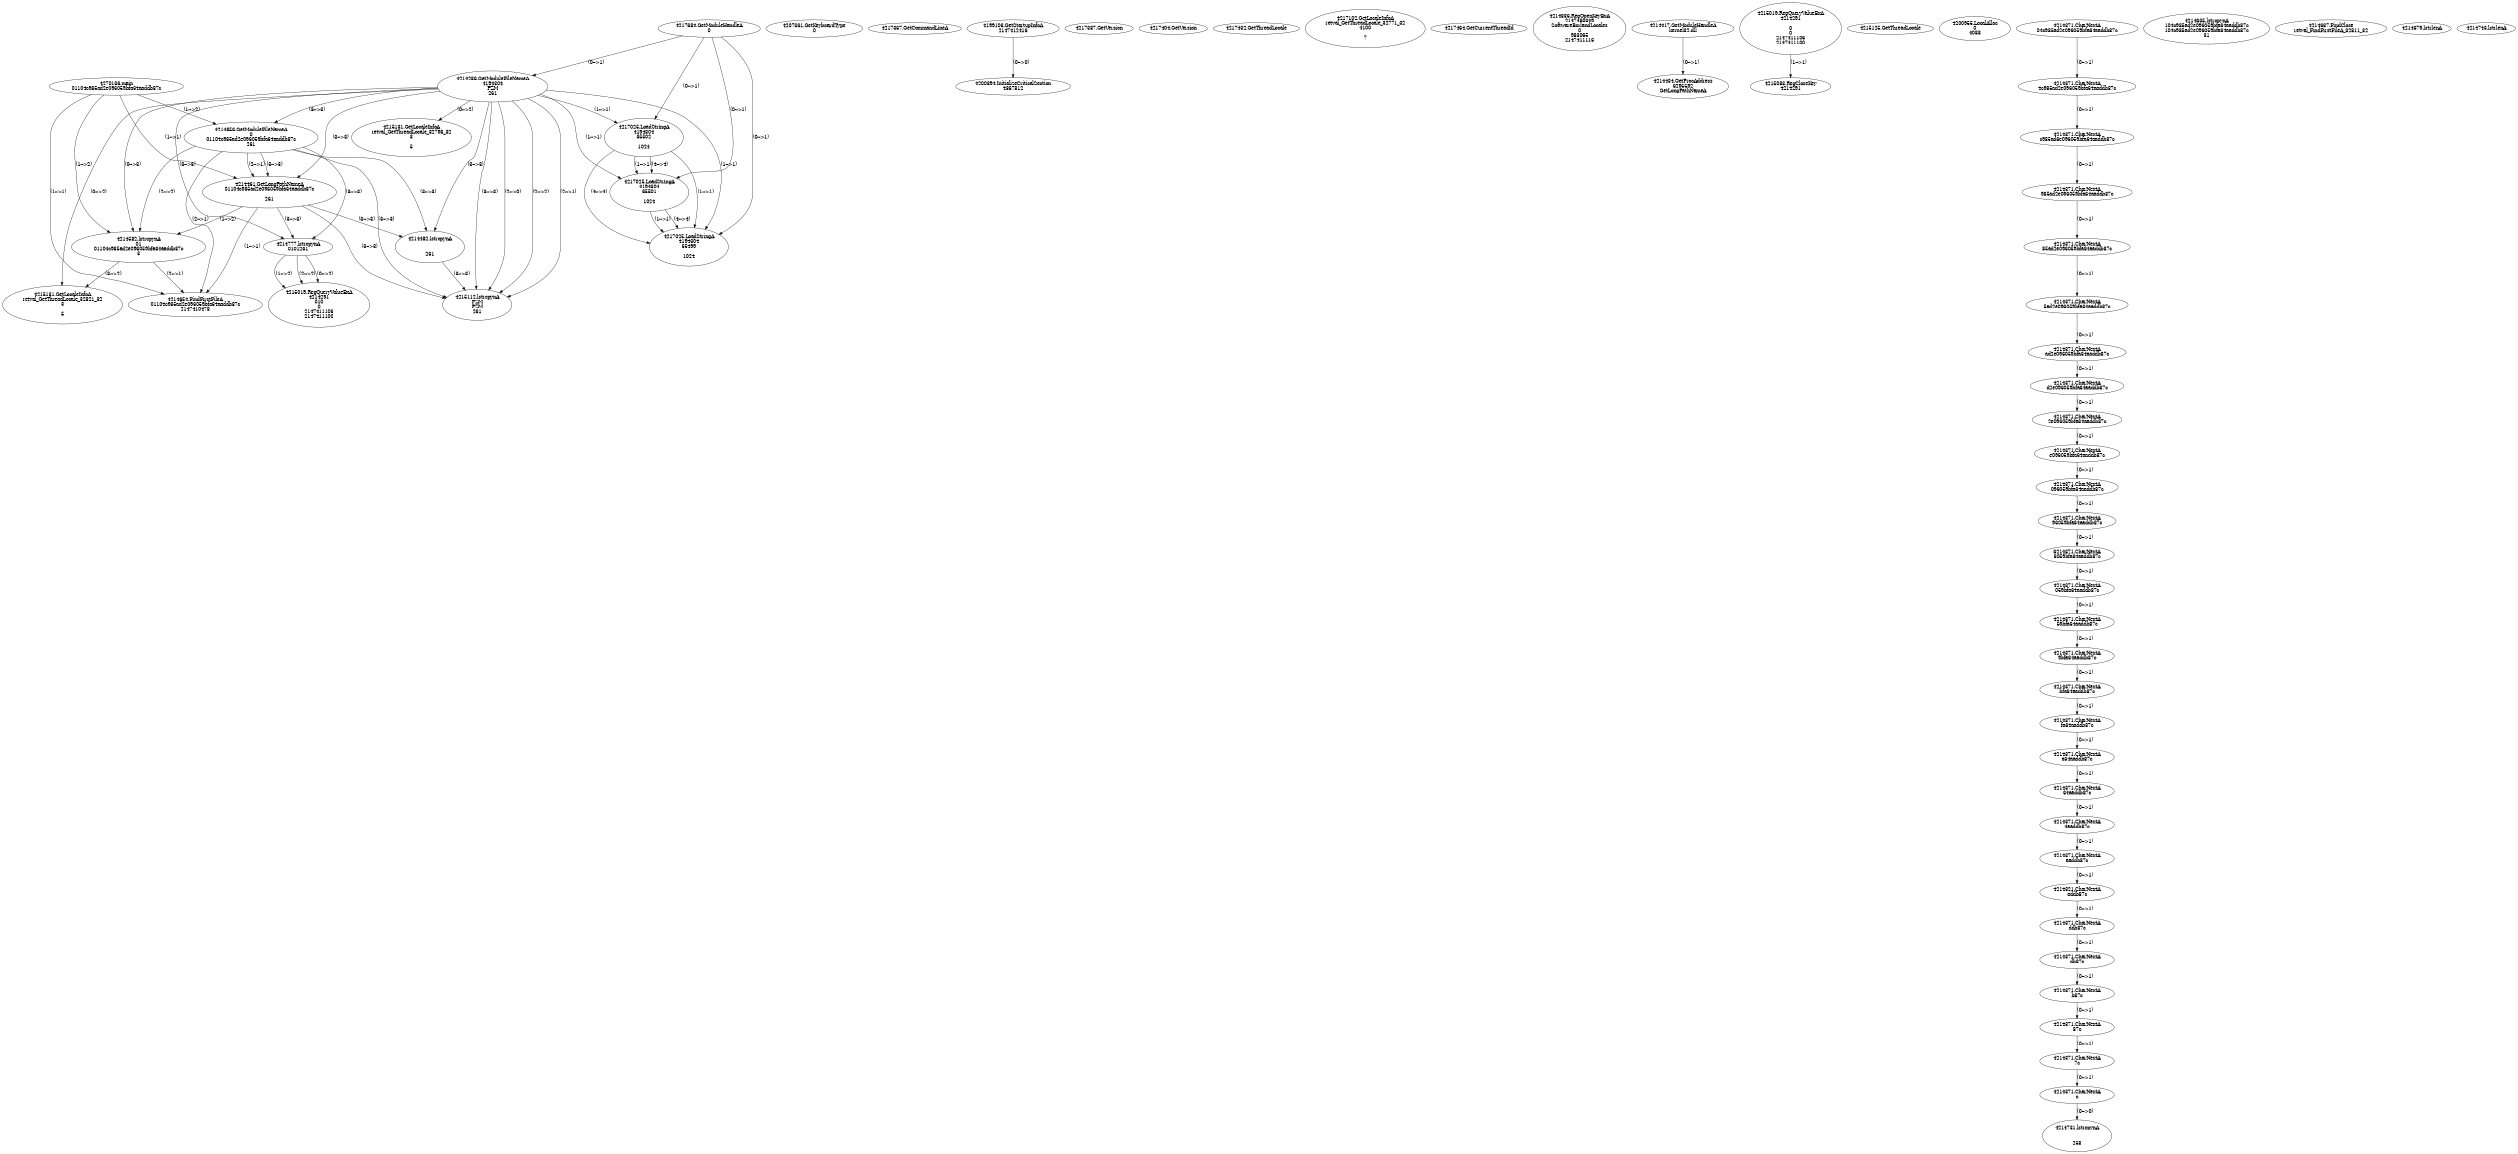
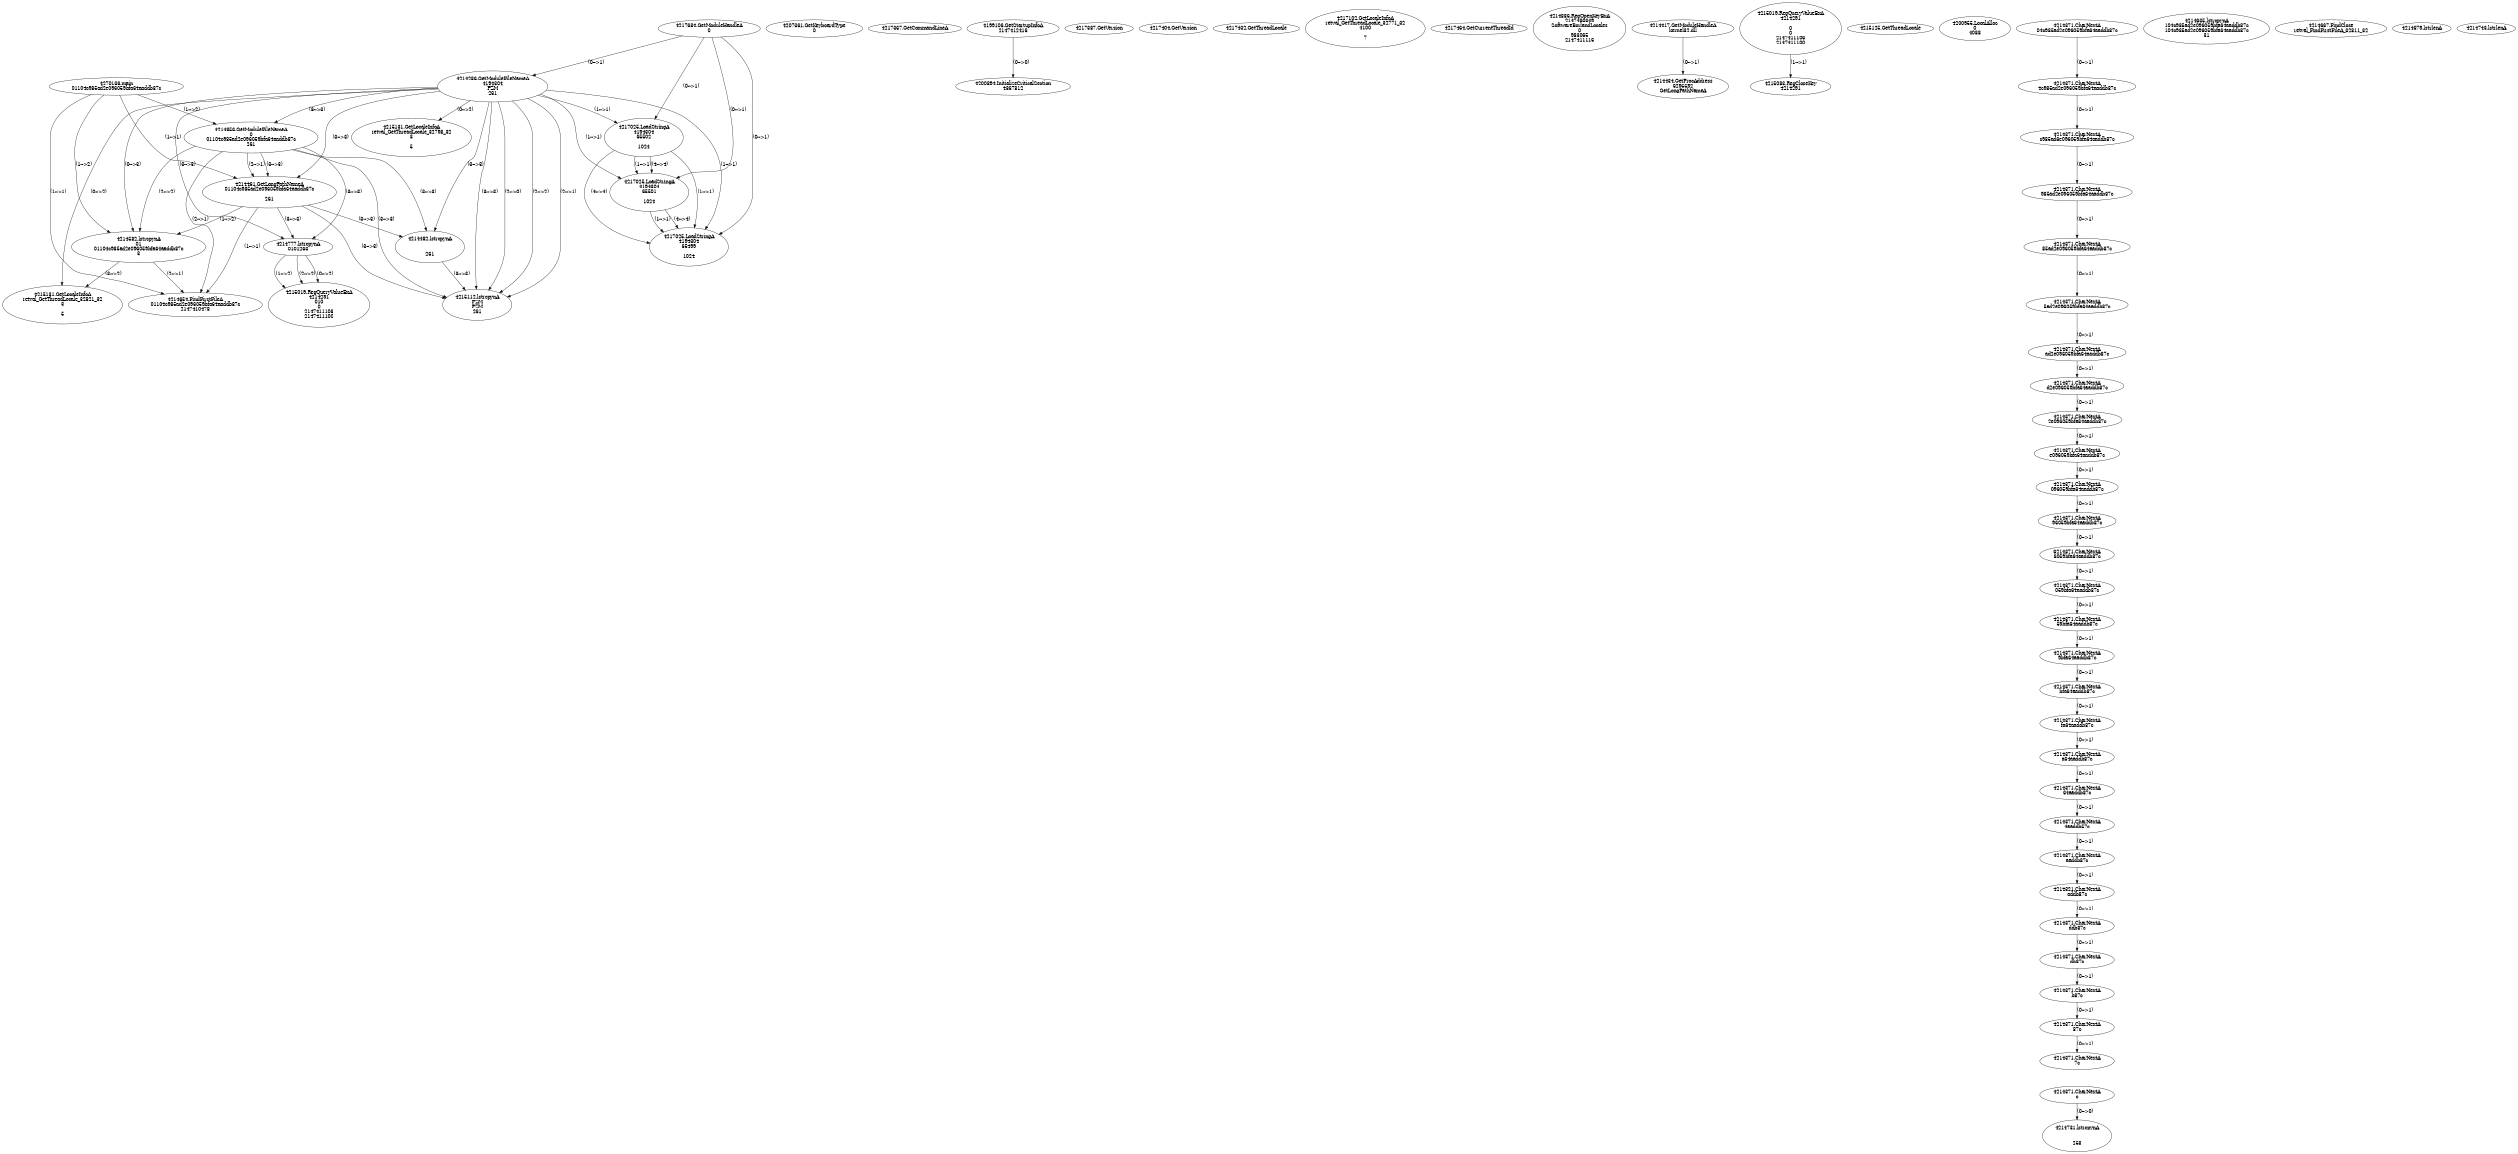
node "4214777.lstrcpynA 0101261": label "4214777.lstrcpynA 0101261" -> "4214777.lstrcpynA 0101263"
node "4214371.CharNextA 4aaddb87c": label "4214371.CharNextA 4aaddb87c" -> "4214371.CharNextA 4aaddb57c"
edge "4214371.CharNextA 7c" -> "4214371.CharNextA c": removed, label "(0-->1)"
